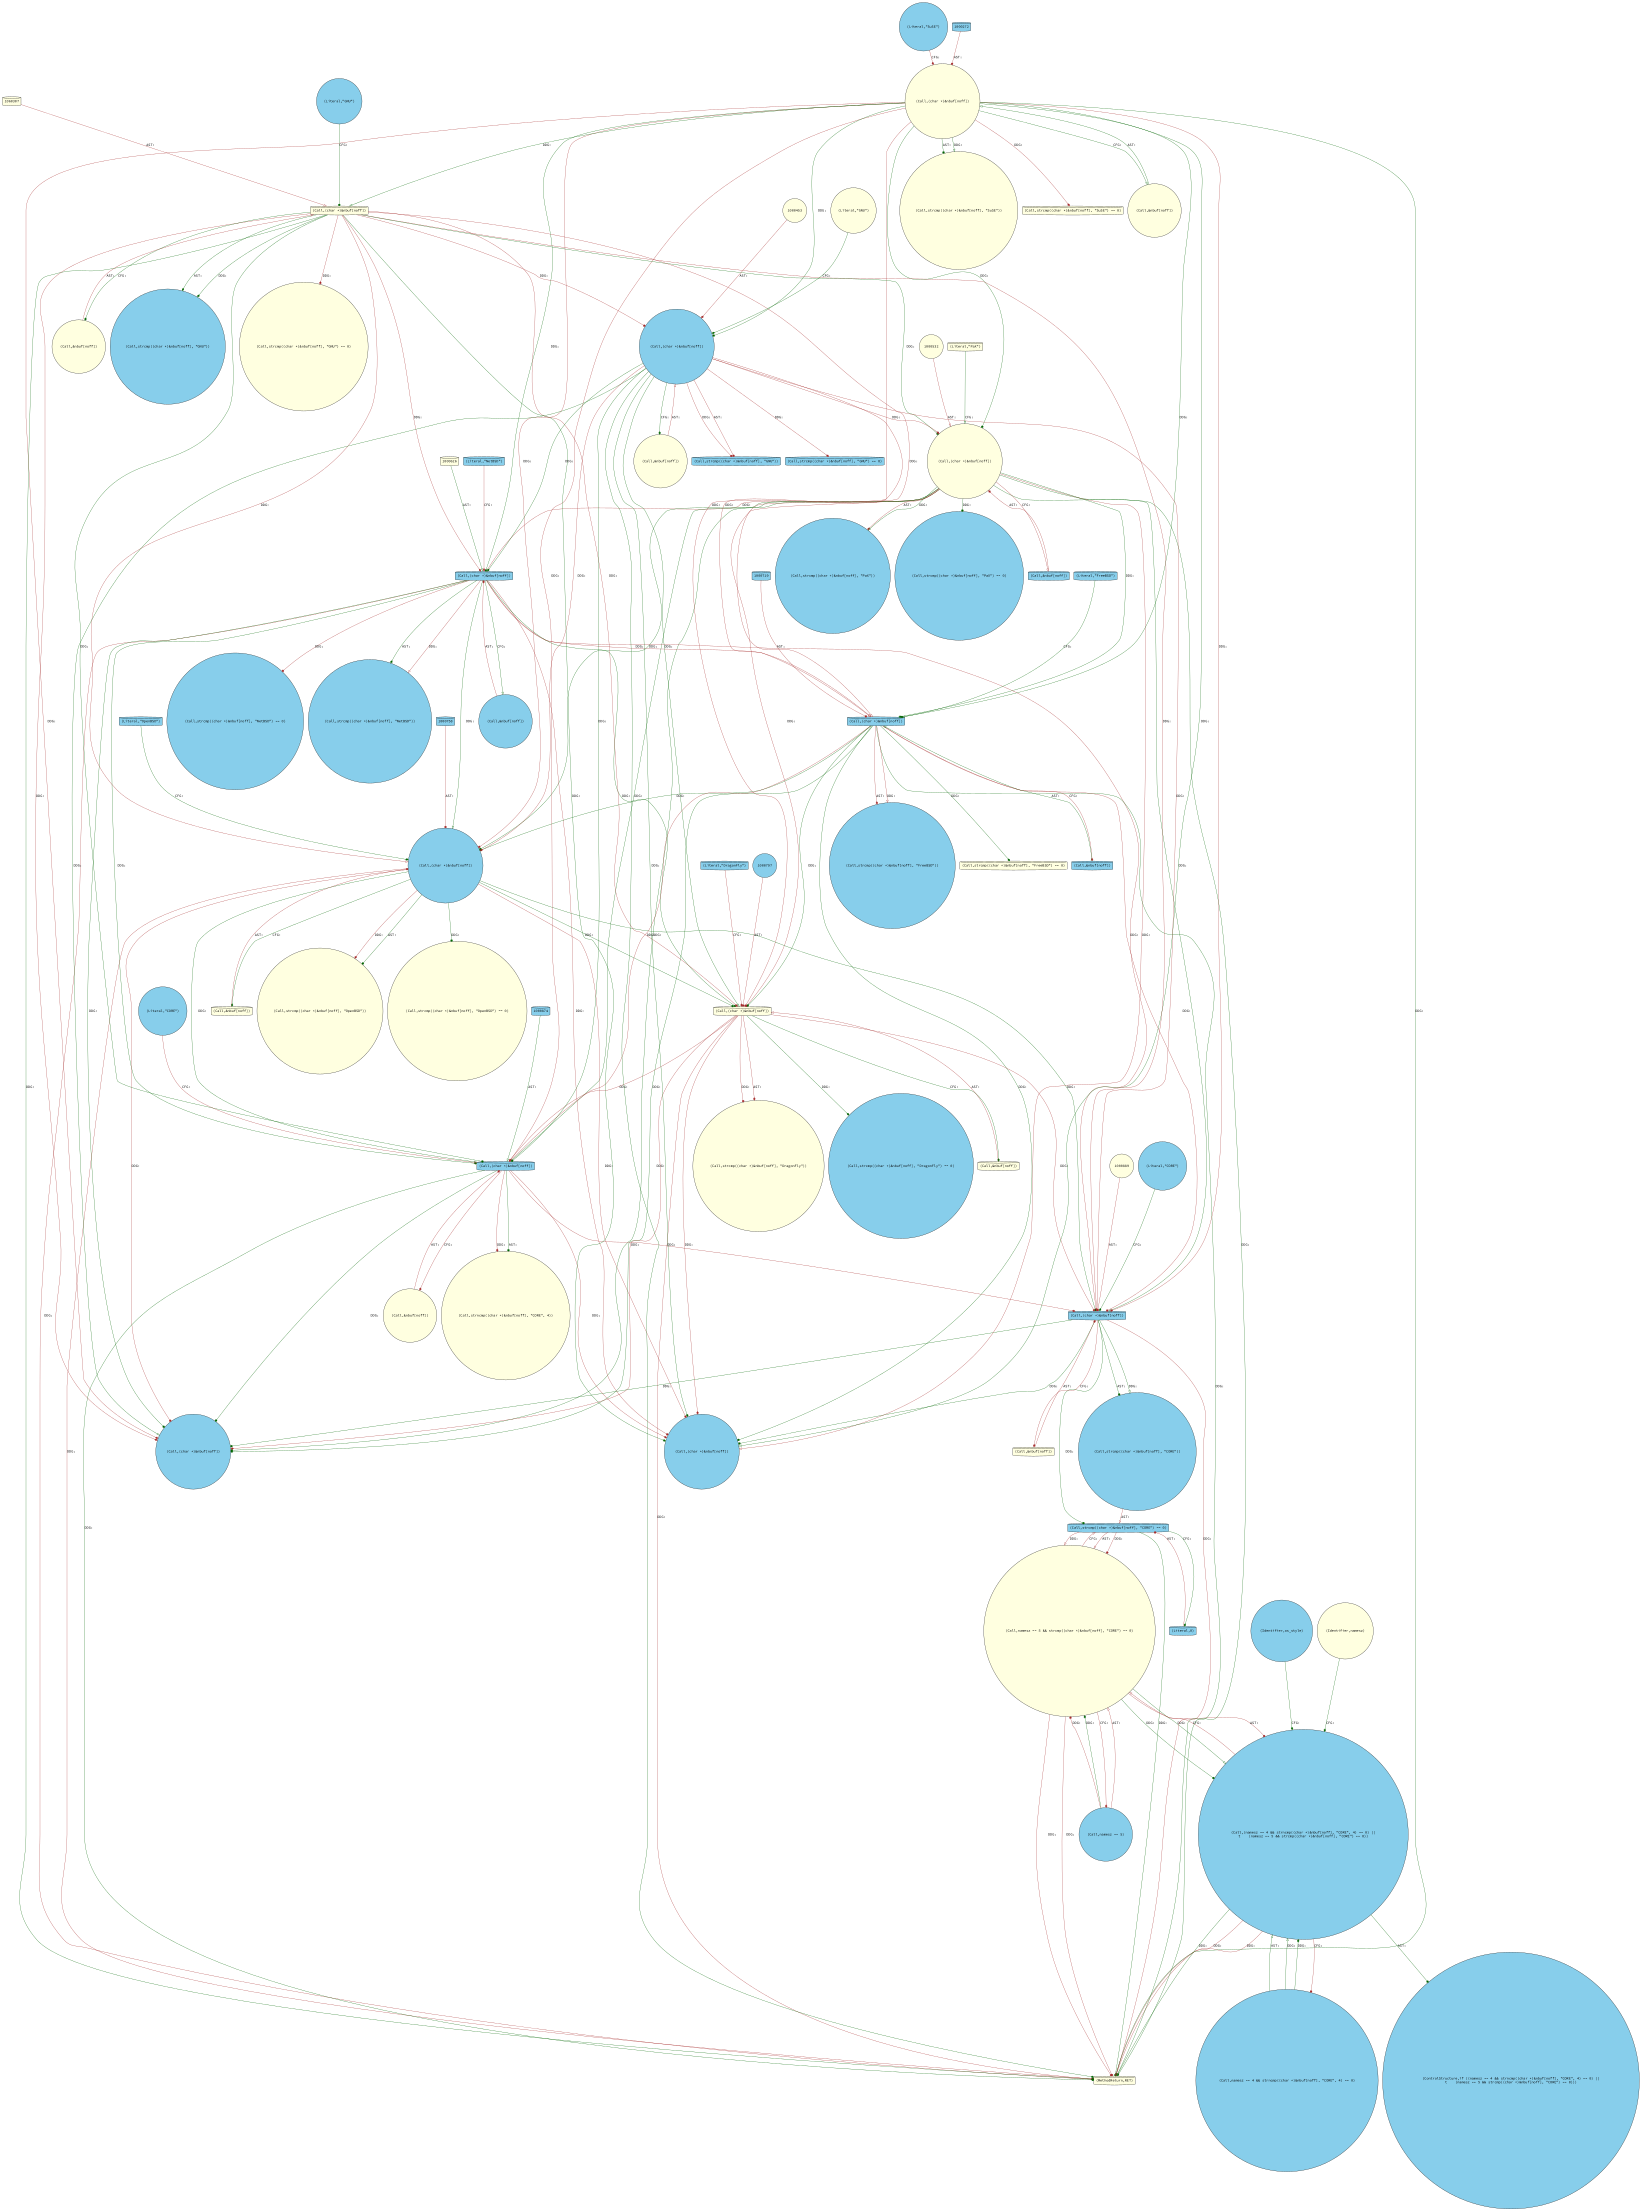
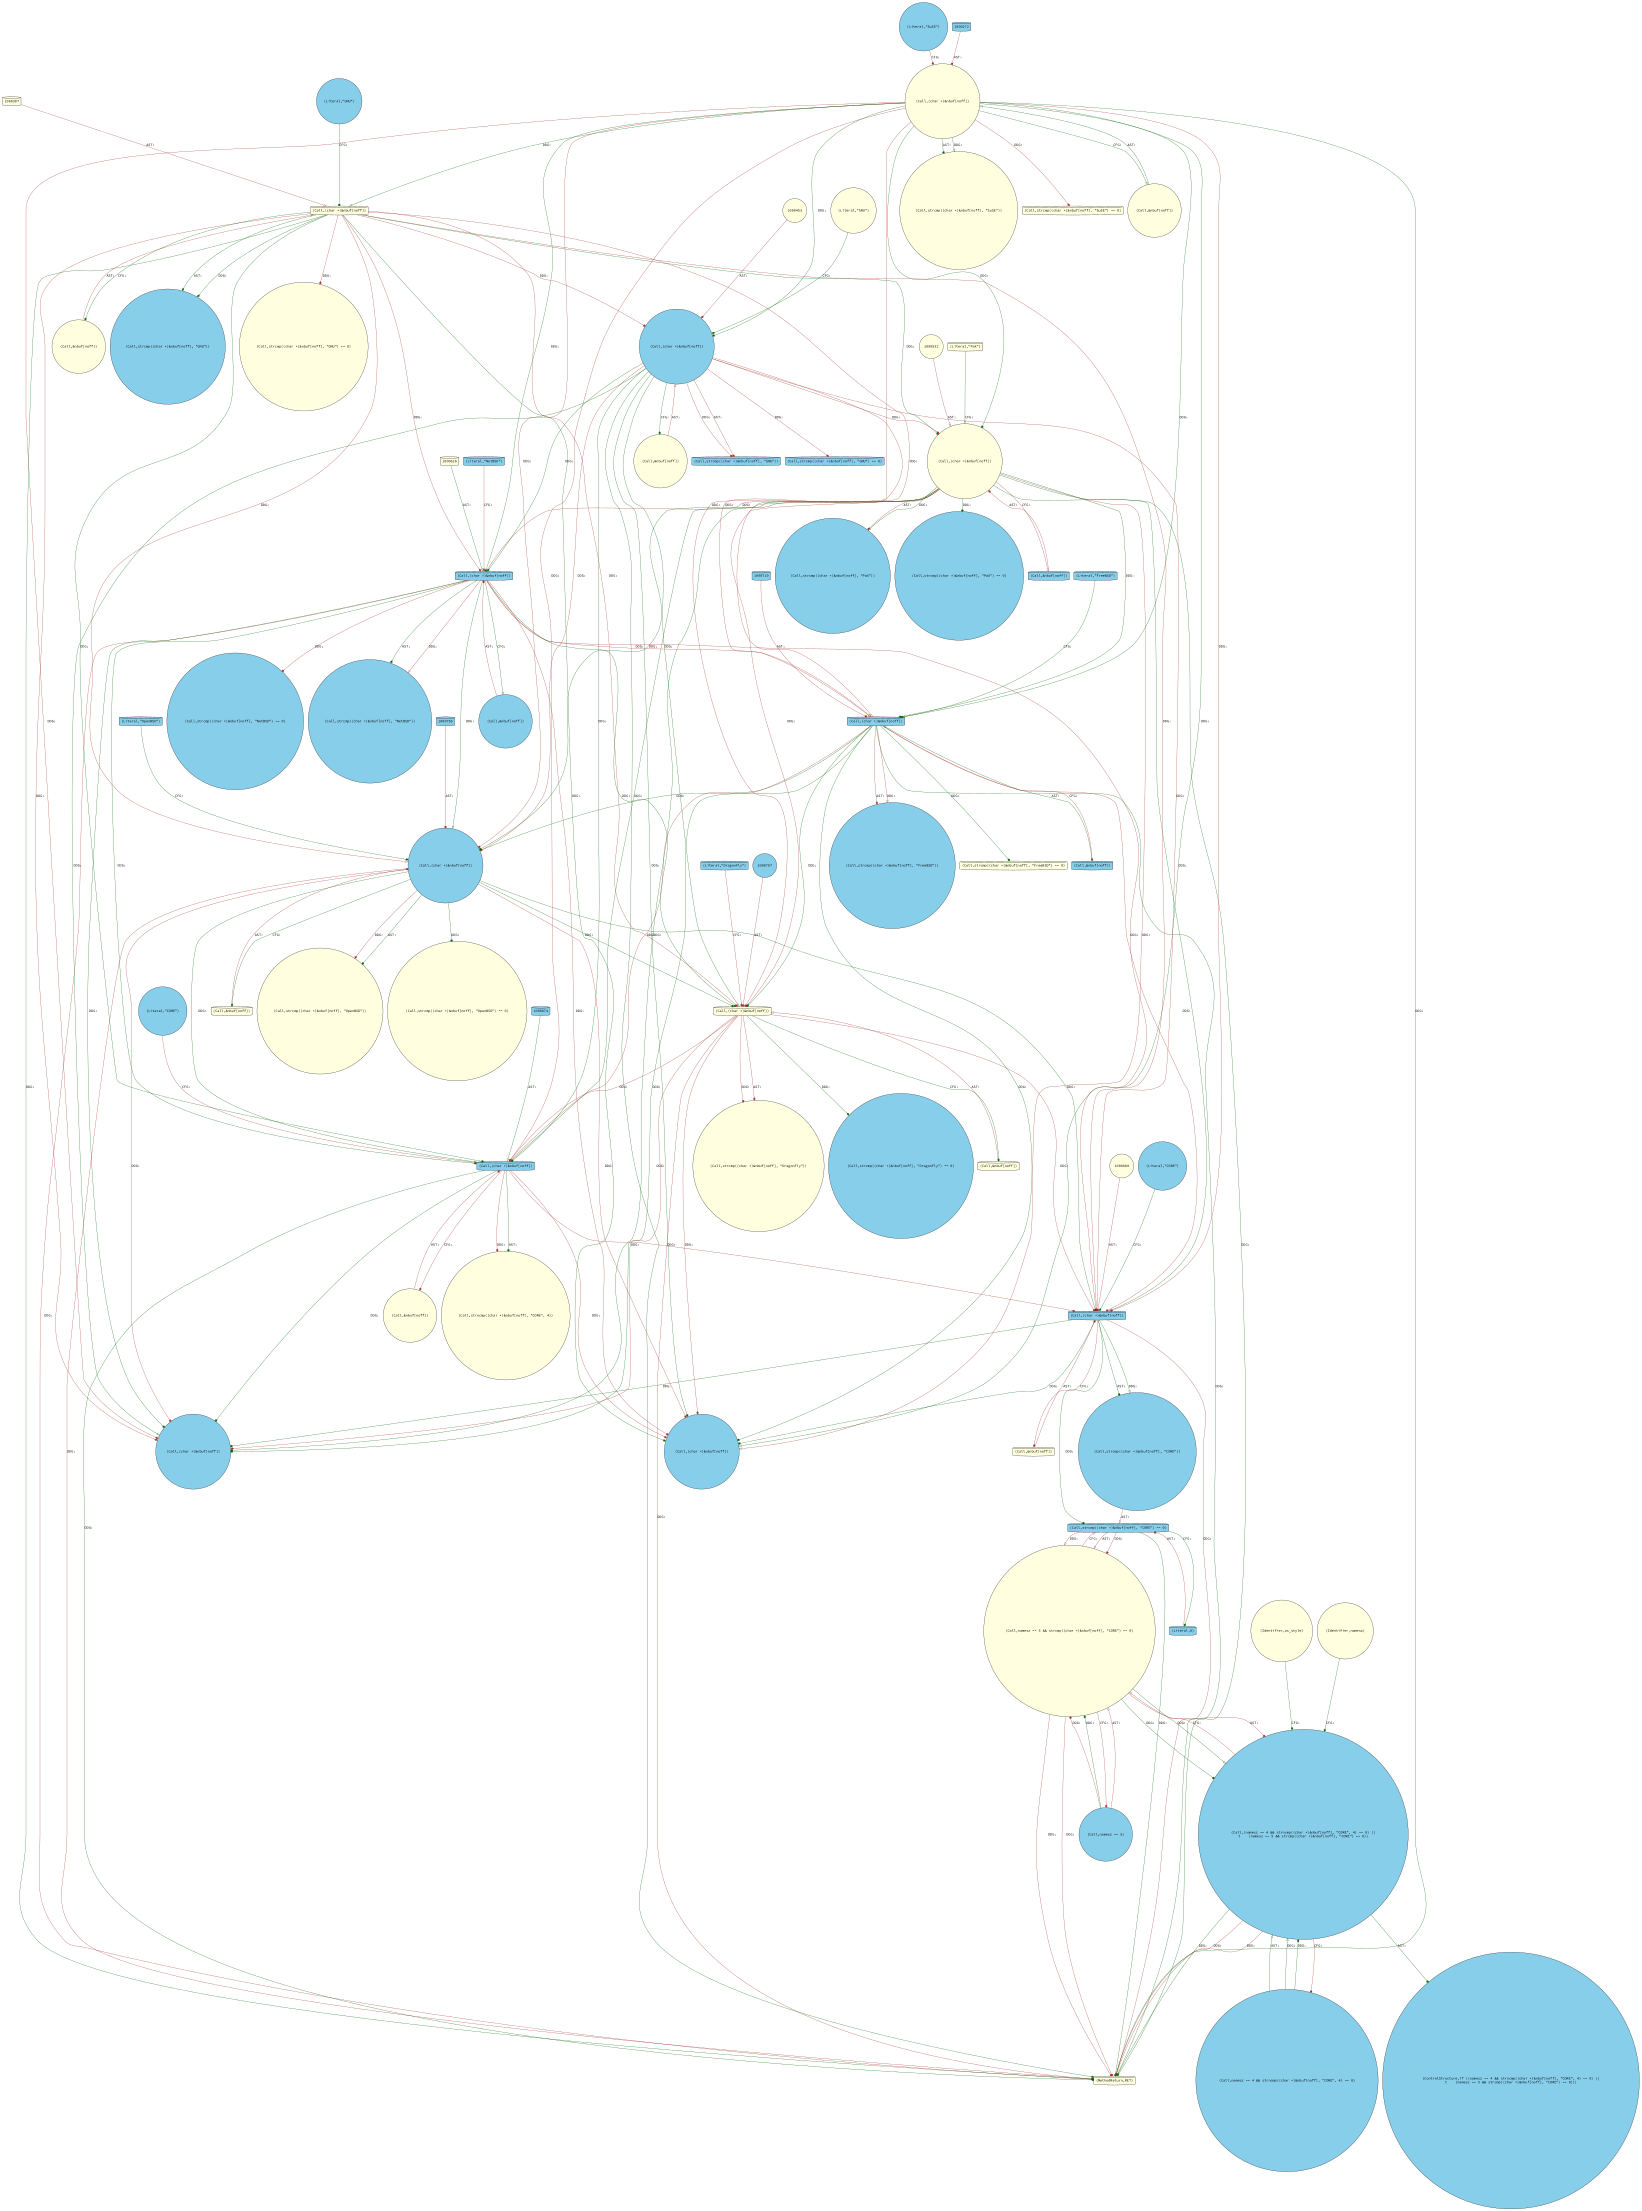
node "(Identifier,os_style)": fillcolor skyblue -> lightyellow
